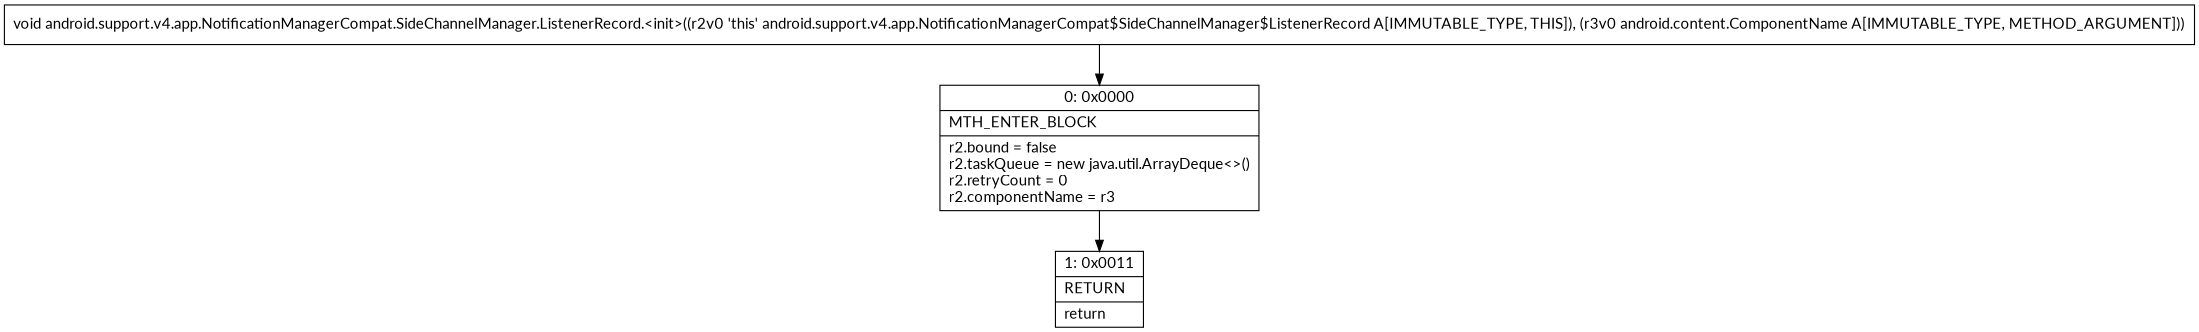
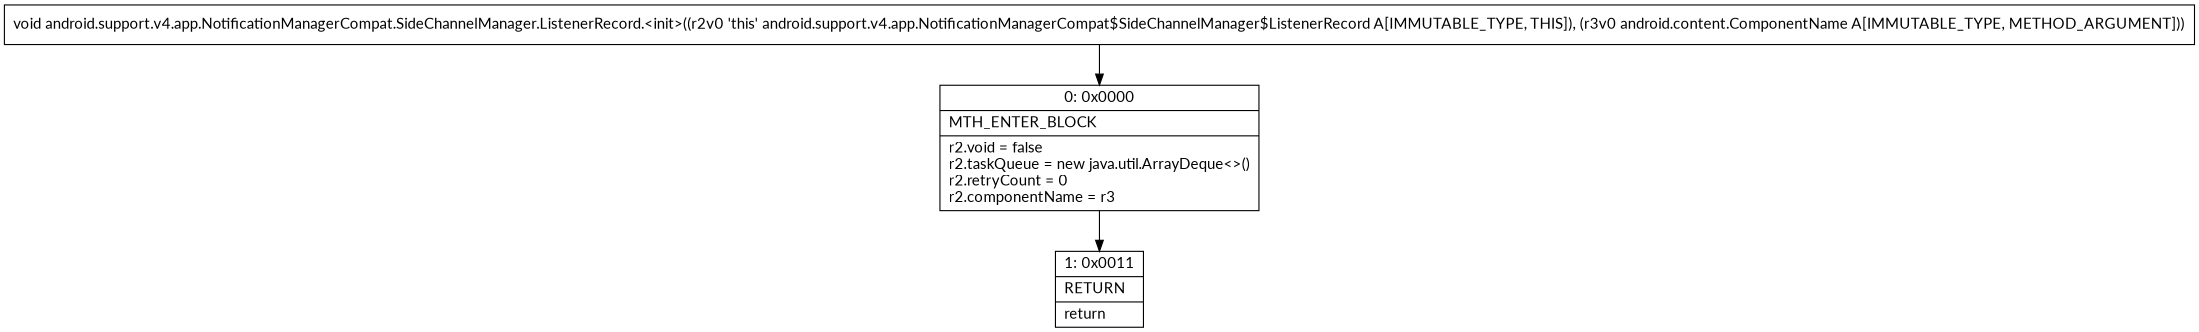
node "0: 0x0000": text "r2.bound = false" -> "r2.void = false"
